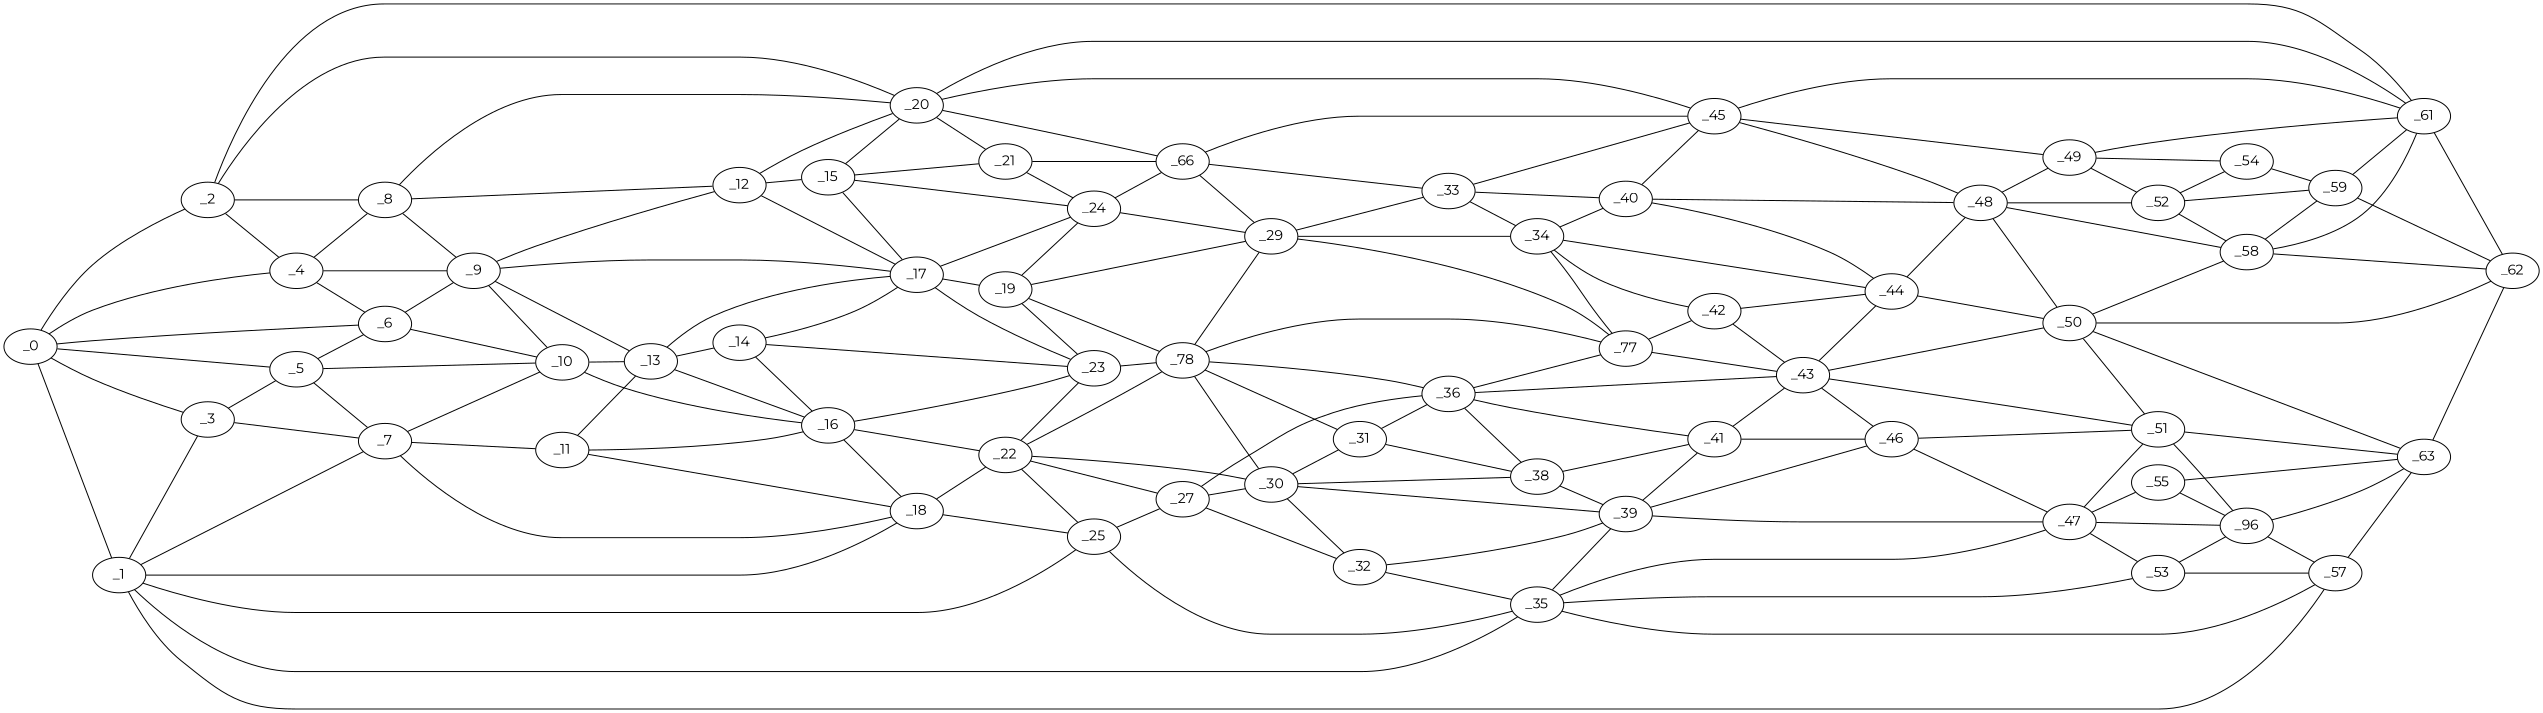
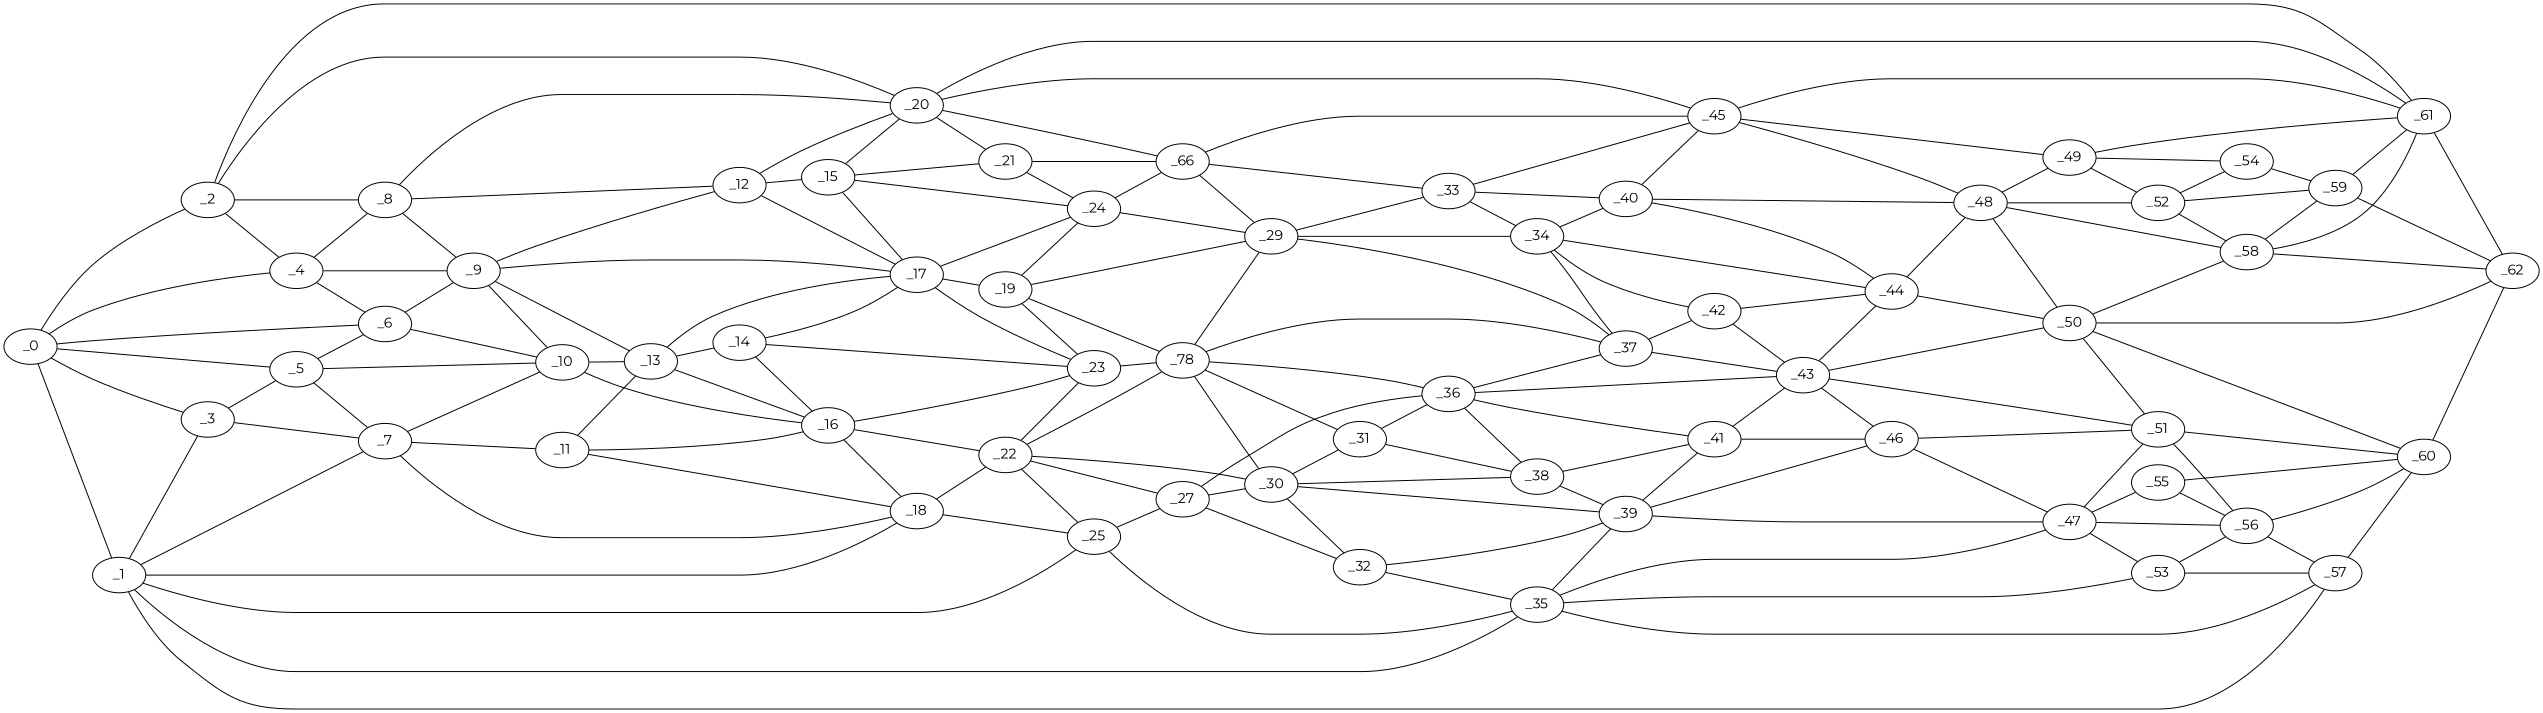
node "_77": label "_77" -> "_37"
node "_63": label "_63" -> "_60"
node "_96": label "_96" -> "_56"
